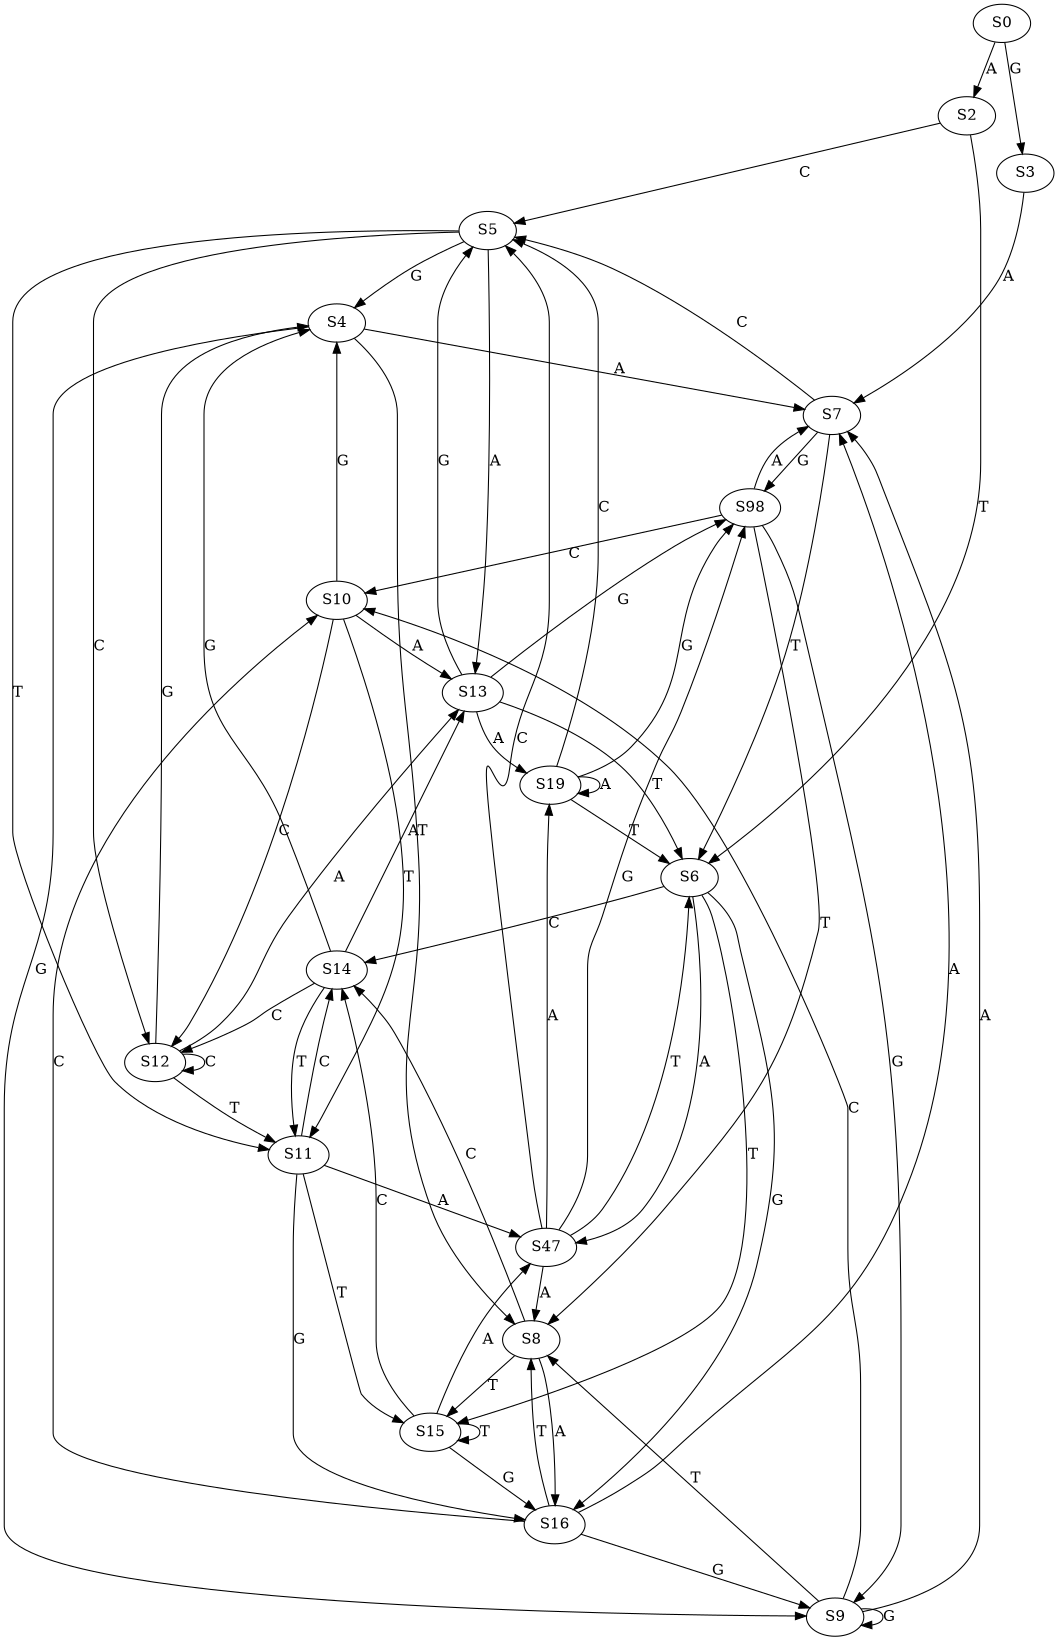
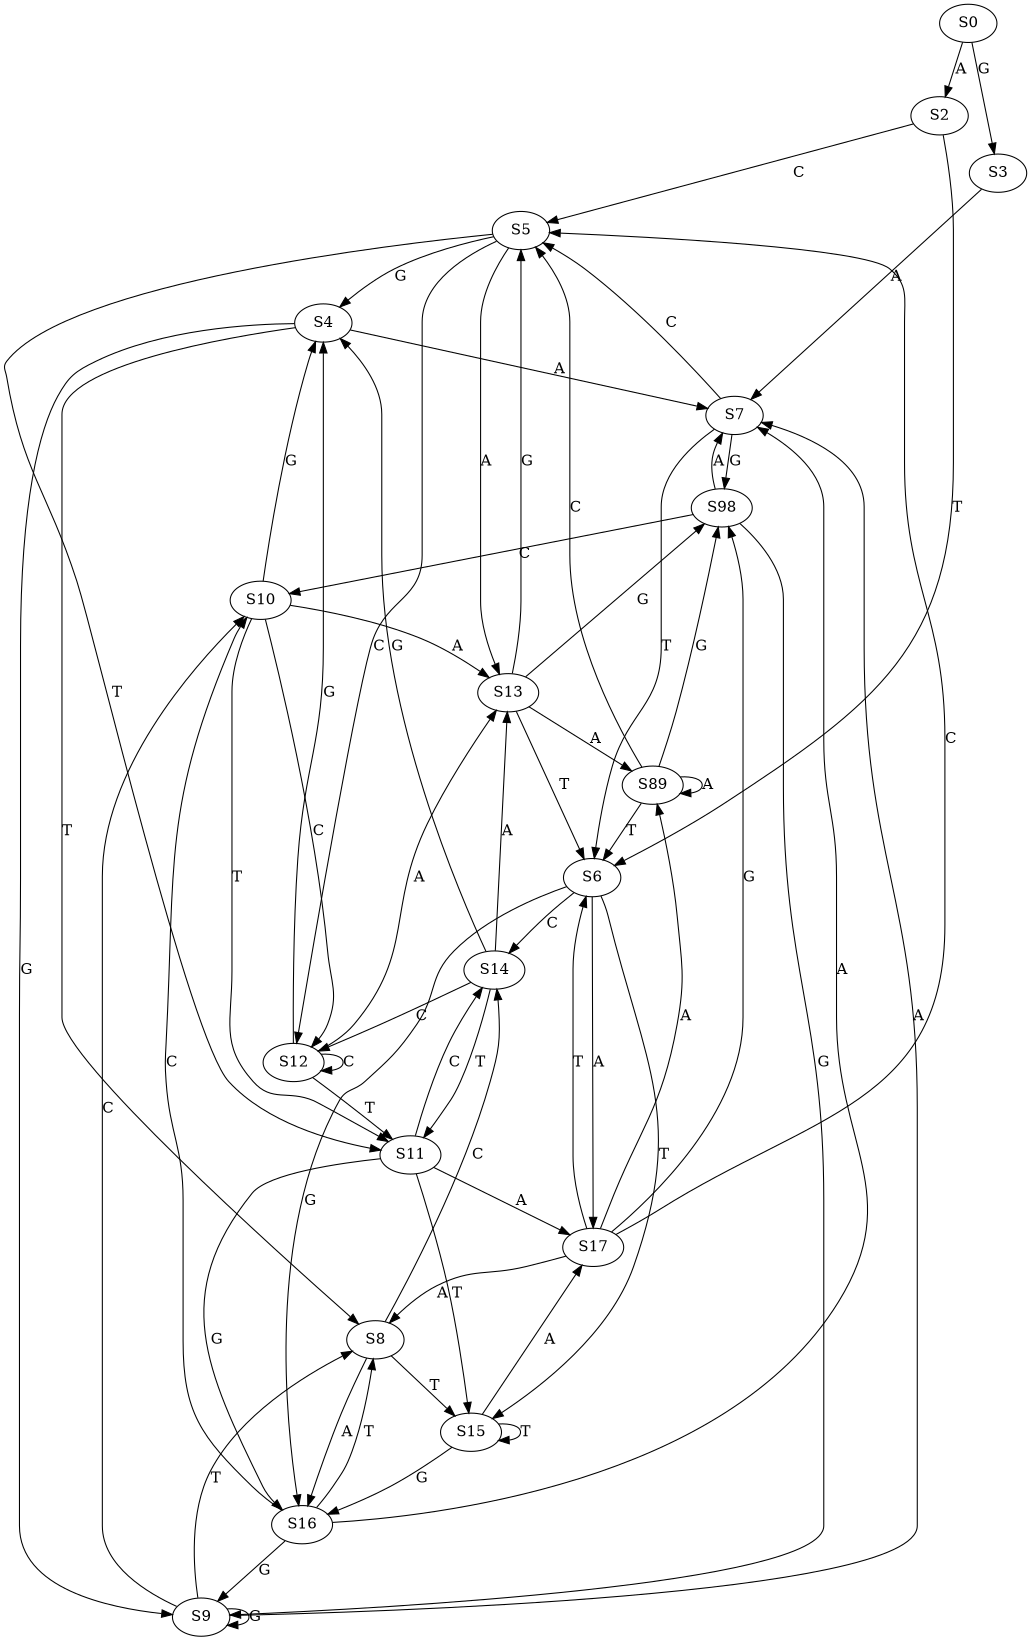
node "S19": label "S19" -> "S89"
edge "S98" -> "S8": removed, label "T"
edge "S15" -> "S14": removed, label "C"
node "S47": label "S47" -> "S17"
